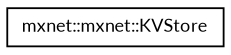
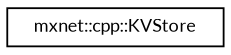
node "mxnet::mxnet::KVStore": label "mxnet::mxnet::KVStore" -> "mxnet::cpp::KVStore"
